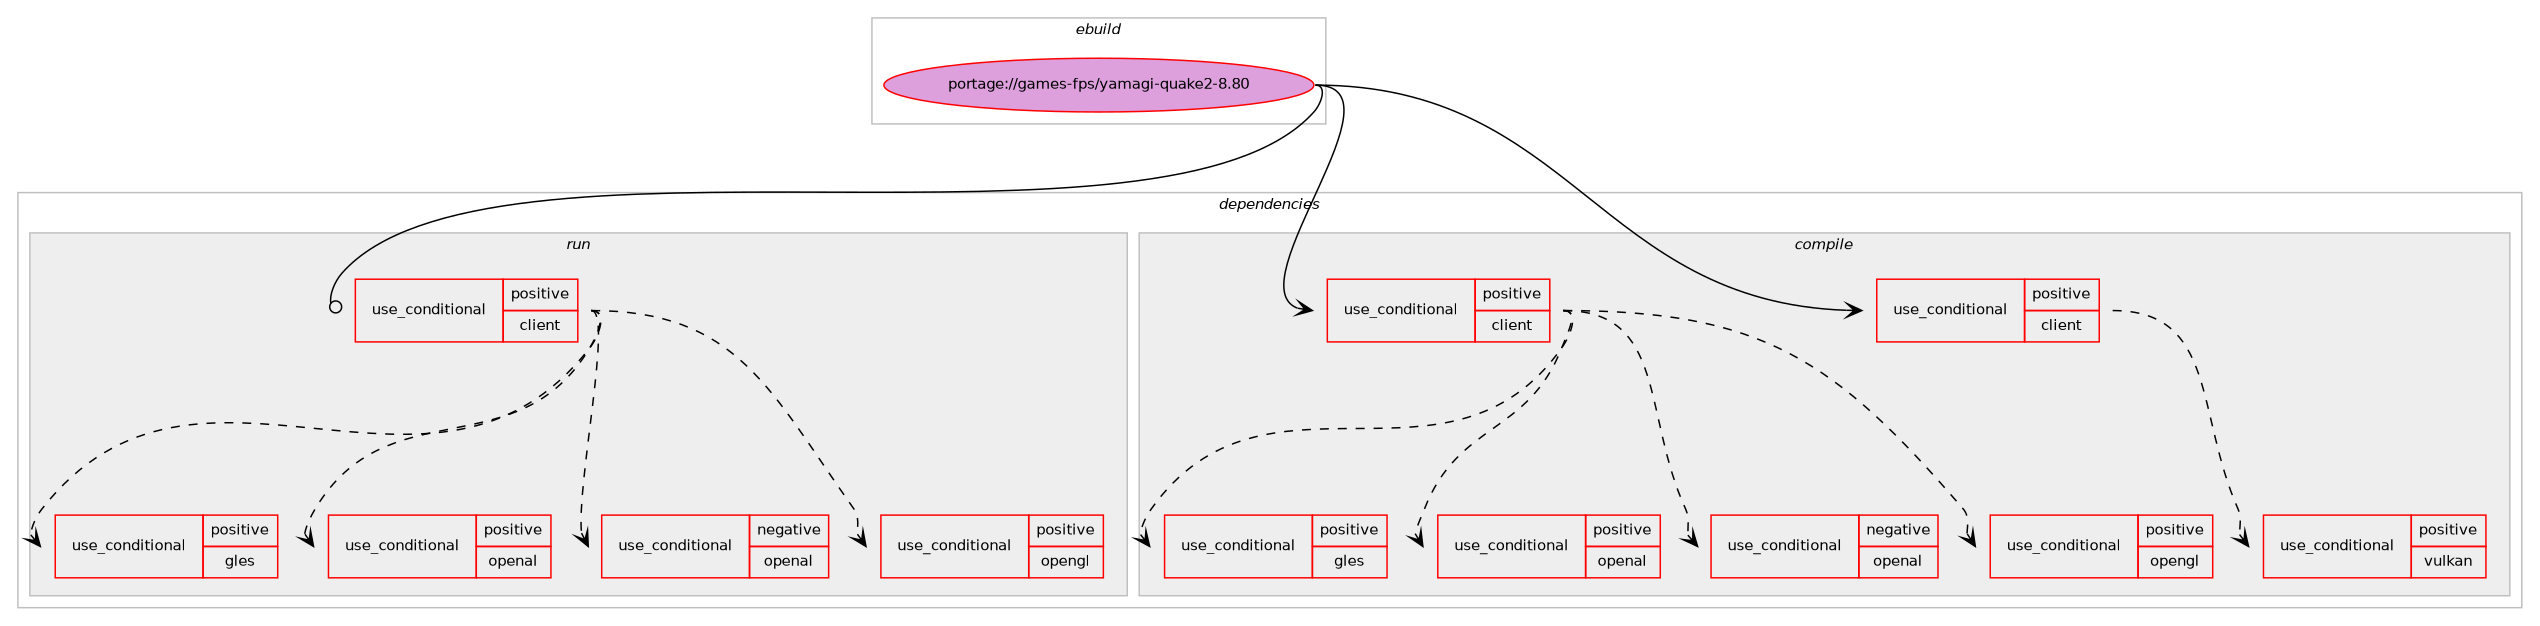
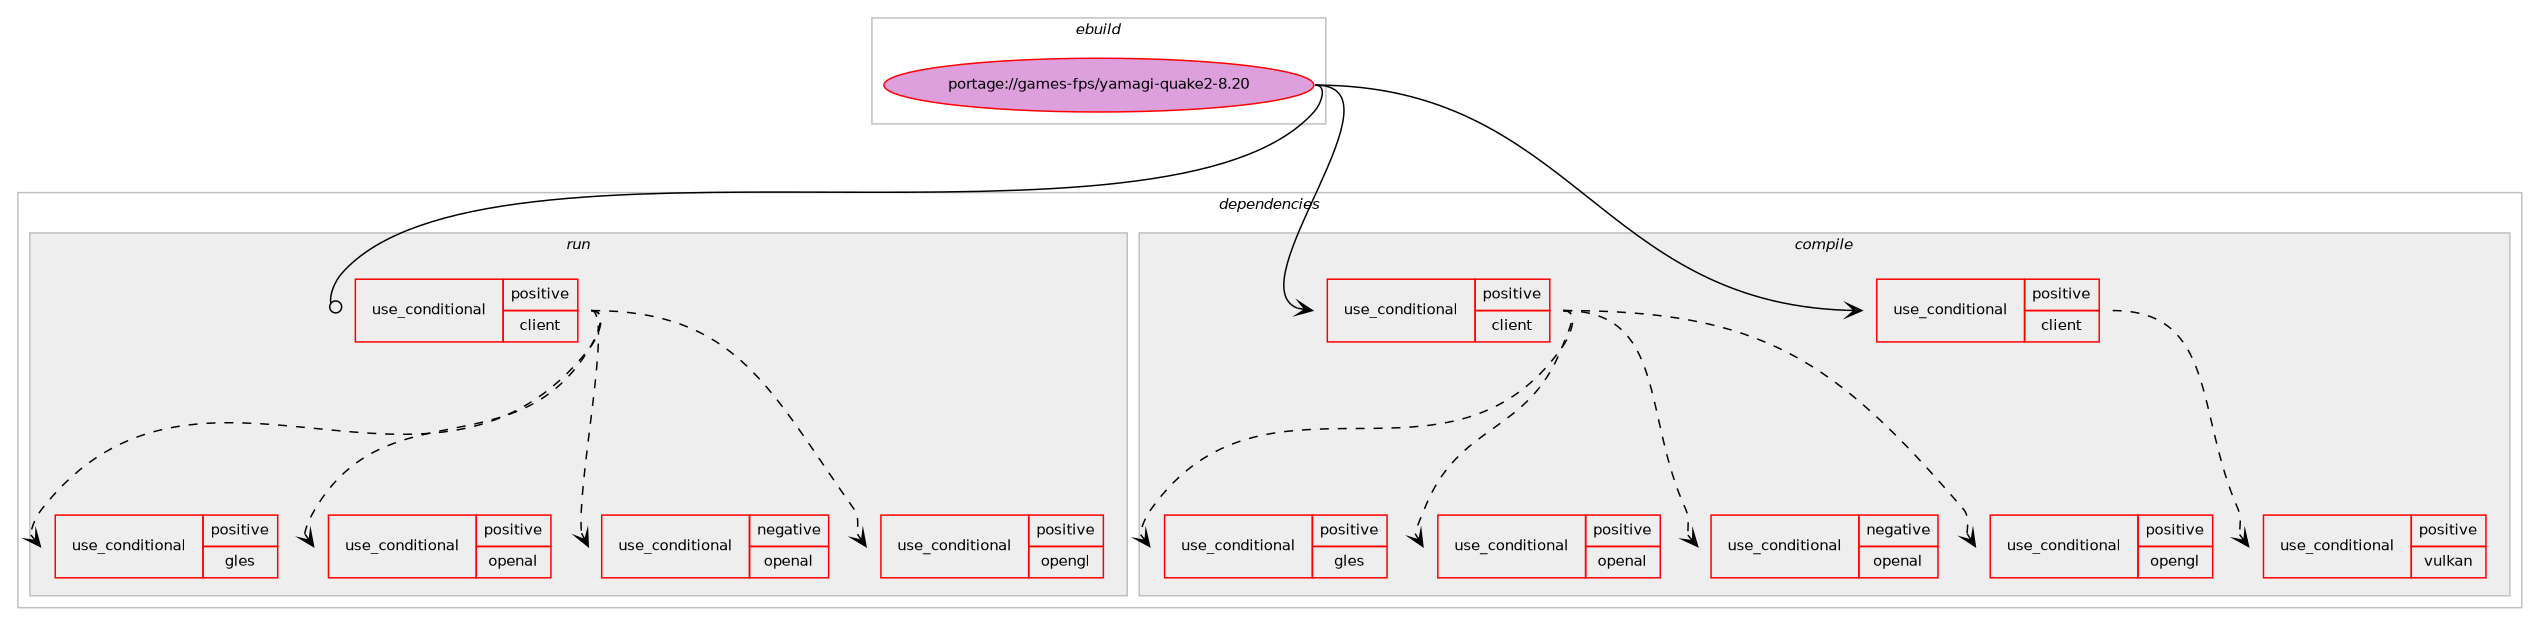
node "portage://games-fps/yamagi-quake2-8.80": label "portage://games-fps/yamagi-quake2-8.80" -> "portage://games-fps/yamagi-quake2-8.20"
